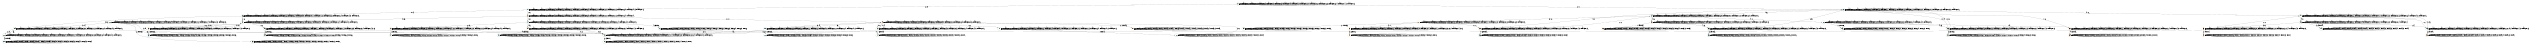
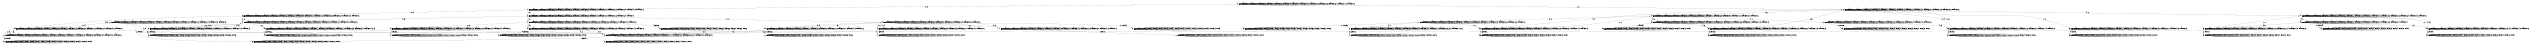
edge "s18" -> "s9": now "s17" -> "s9"
edge "s26" -> "s32": removed, label "5 / 24;"
edge "s15" -> "s16": now "s15" -> "s23"
